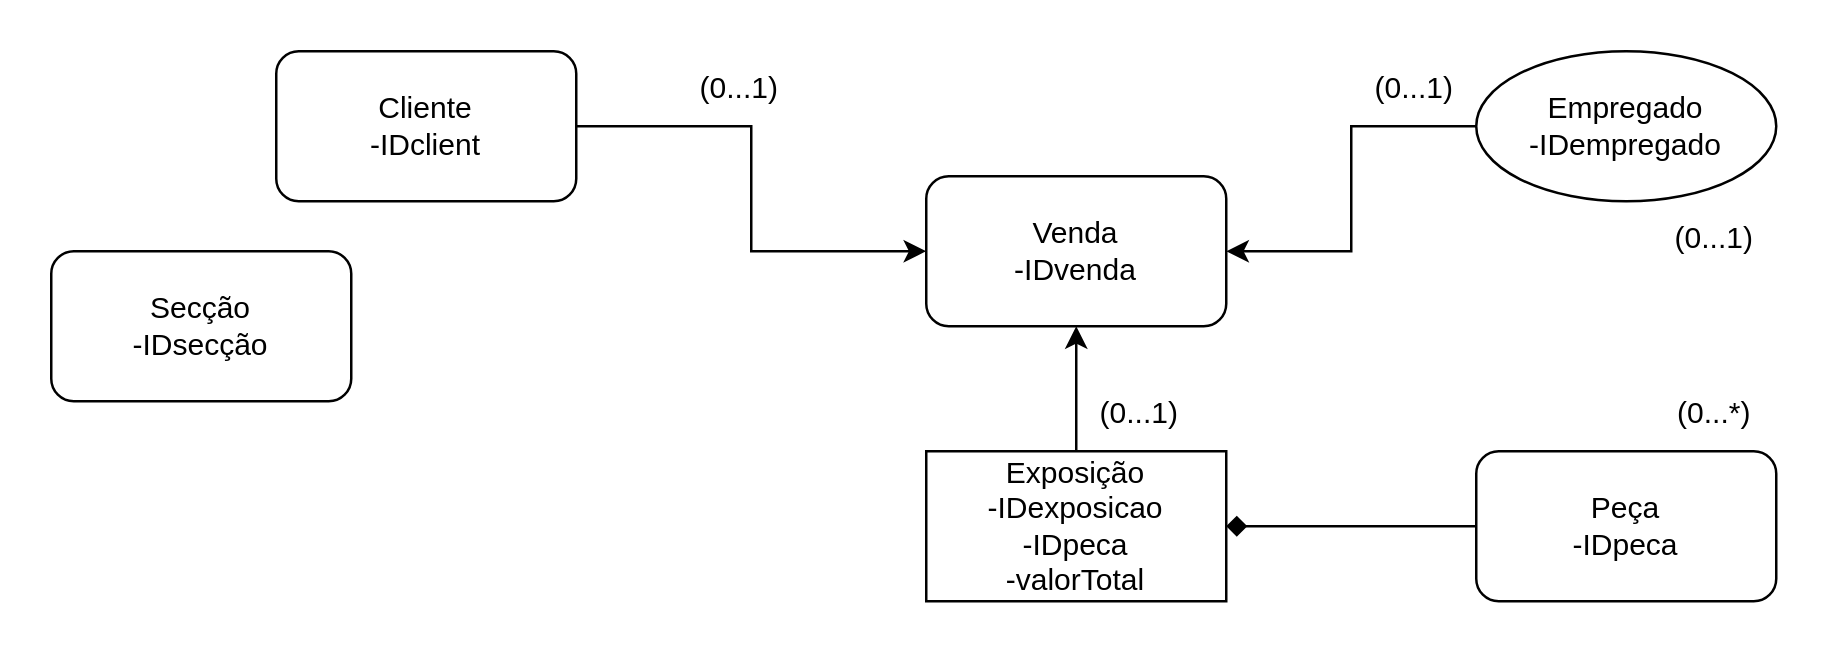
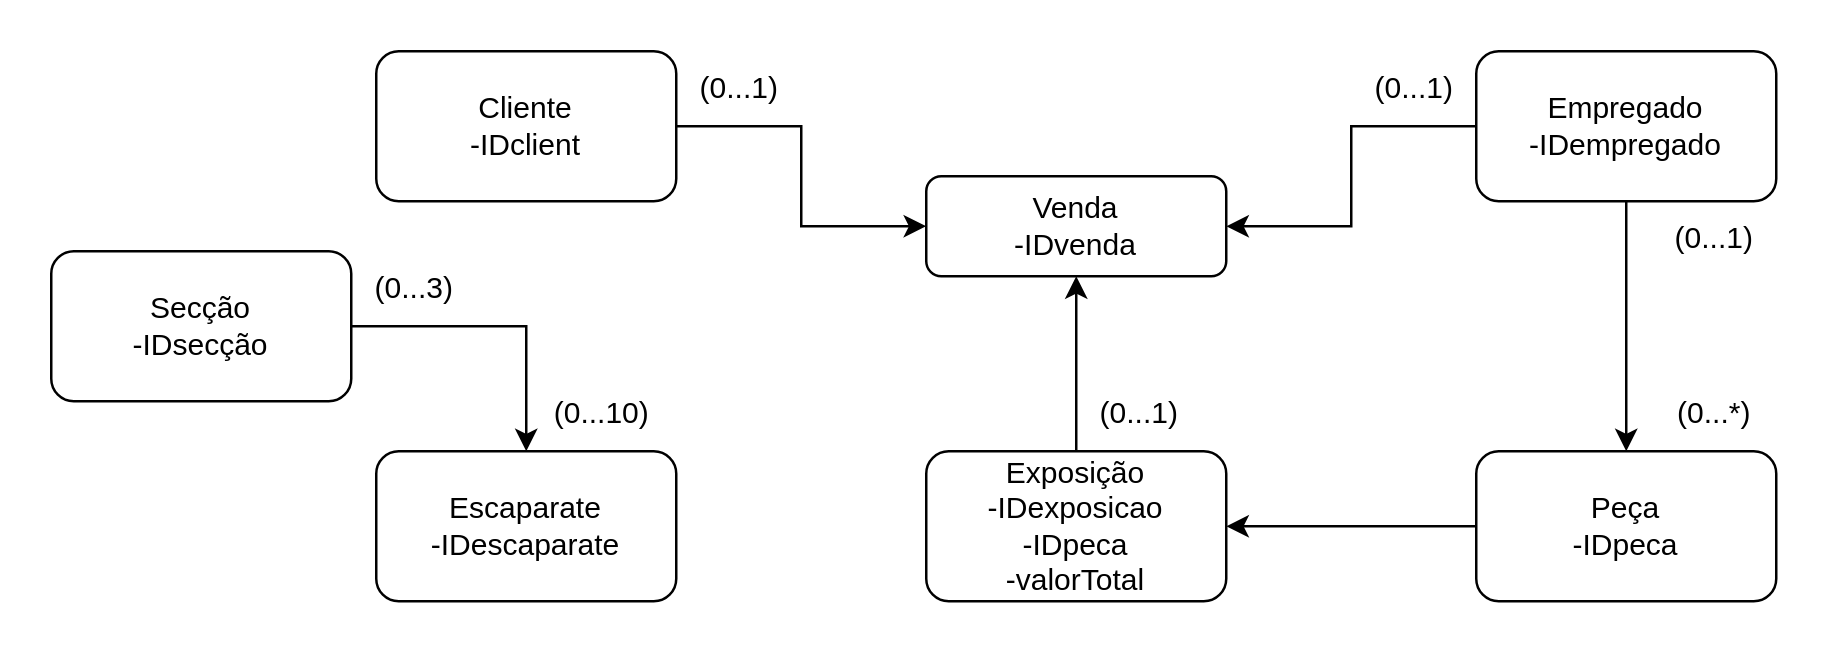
node "Cliente -IDclient": moved (426, 126) -> (526, 126)
node "Empregado -IDempregado": shape ellipse -> rounded rectangle
node "Venda -IDvenda": size 300x150 -> 300x100
node "(0...3)": added
edge "Empregado -IDempregado" -> "Peça -IDpeca": added
edge "Secção -IDsecção" -> "Escaparate -IDescaparate": added
node "(0...10)": added
node "Escaparate -IDescaparate": added
node "Exposição -IDexposicao -IDpeca -valorTotal": shape rectangle -> rounded rectangle
edge "Peça -IDpeca" -> "Exposição -IDexposicao -IDpeca -valorTotal": arrowhead diamond -> classic
